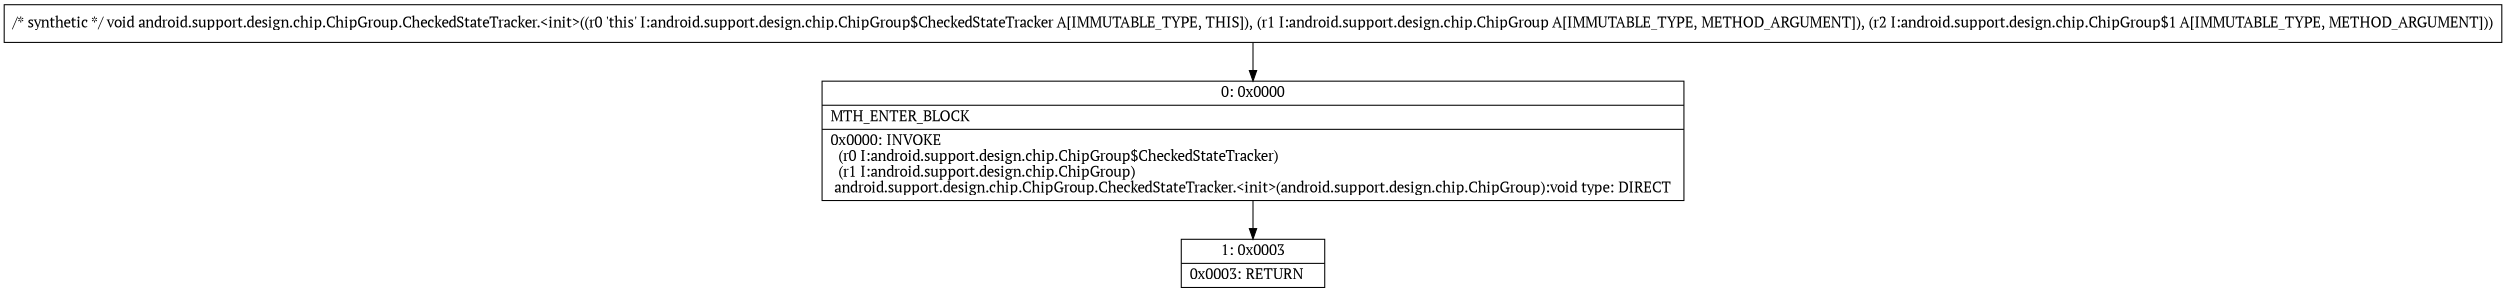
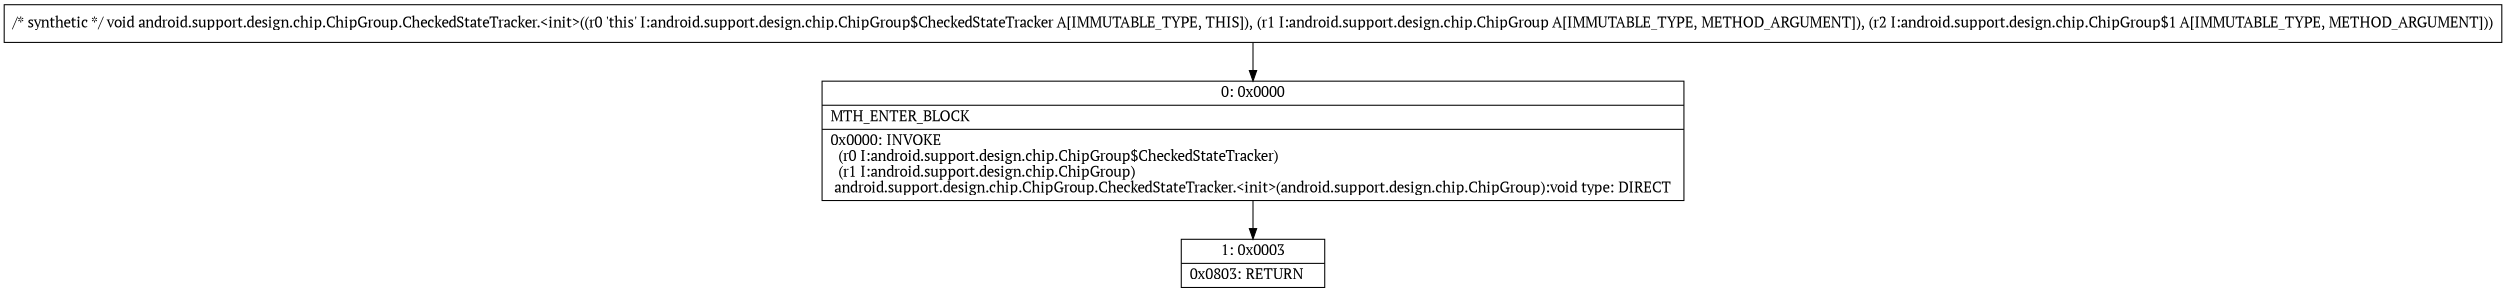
node "1: 0x0003": text "0x0003: RETURN" -> "0x0803: RETURN"
